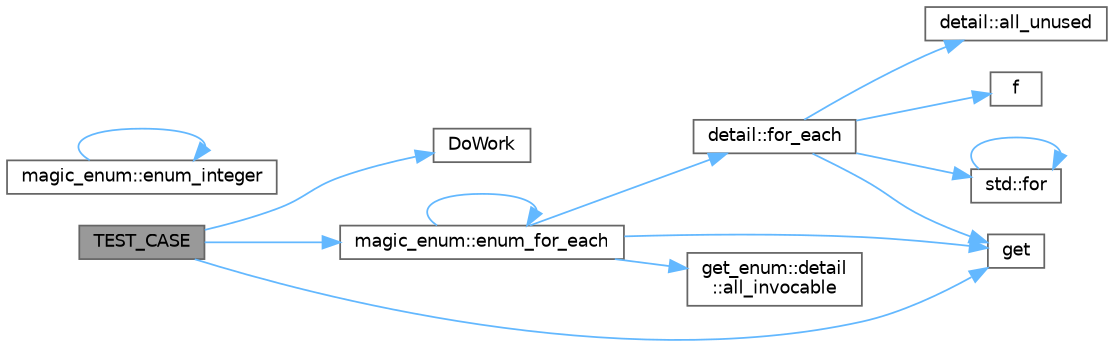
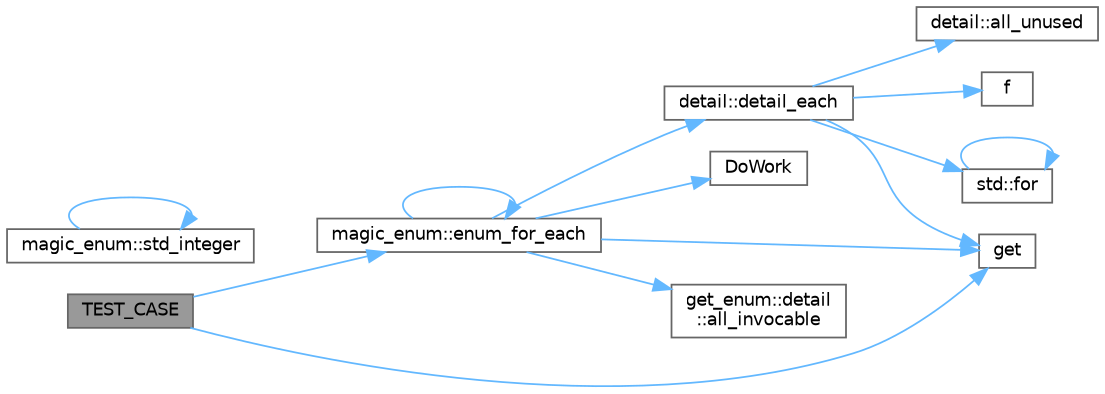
node "detail::for_each": label "detail::for_each" -> "detail::detail_each"
node "magic_enum::enum_integer": label "magic_enum::enum_integer" -> "magic_enum::std_integer"
edge "TEST_CASE" -> "DoWork": now "magic_enum::enum_for_each" -> "DoWork"
